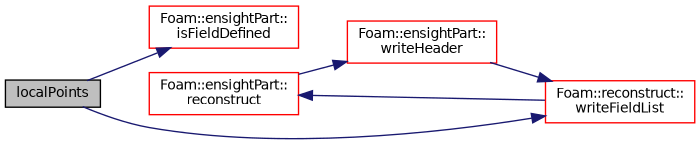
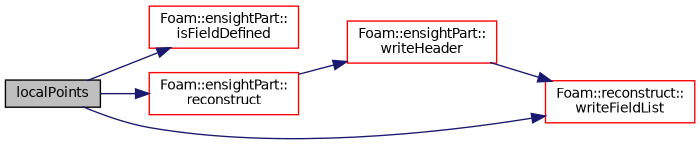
edge "Foam::reconstruct:: writeFieldList" -> "Foam::ensightPart:: reconstruct": now "localPoints" -> "Foam::ensightPart:: reconstruct"
